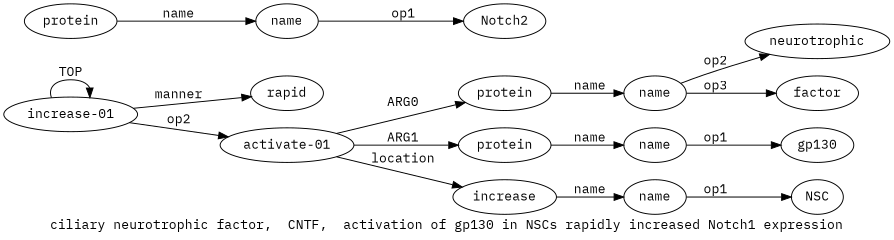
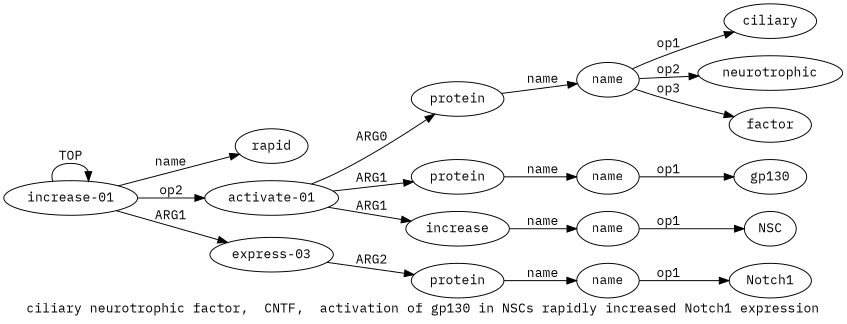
node "Notch2": label "Notch2" -> "Notch1"
node "ciliary": added
edge "increase-01" -> "rapid": label "manner" -> "name"
edge "activate-01" -> "increase": label "location" -> "ARG1"
node "express-03": added
